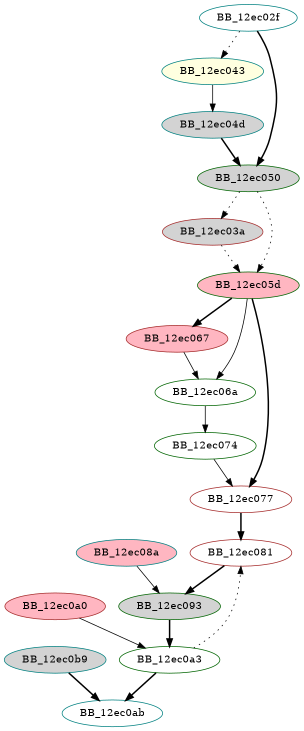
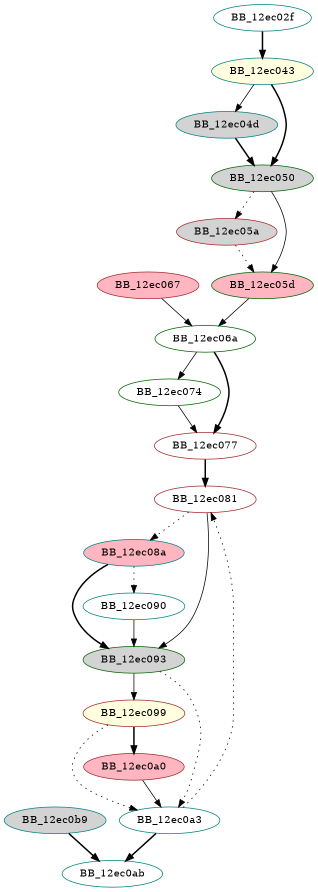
edge "BB_12ec02f" -> "BB_12ec043": style dotted -> bold
edge "BB_12ec02f" -> "BB_12ec050": now "BB_12ec043" -> "BB_12ec050"
edge "BB_12ec050" -> "BB_12ec05d": style dotted -> solid
node "BB_12ec03a": label "BB_12ec03a" -> "BB_12ec05a"
edge "BB_12ec05d" -> "BB_12ec067": removed
edge "BB_12ec05d" -> "BB_12ec077": now "BB_12ec06a" -> "BB_12ec077"
edge "BB_12ec081" -> "BB_12ec08a": added
edge "BB_12ec08a" -> "BB_12ec093": style solid -> bold
edge "BB_12ec081" -> "BB_12ec093": style bold -> solid
node "BB_12ec090": added
edge "BB_12ec093" -> "BB_12ec0a3": style bold -> dotted
node "BB_12ec0a3": color darkgreen -> teal
node "BB_12ec099": added
